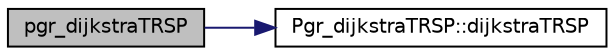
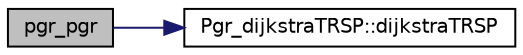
node "pgr_dijkstraTRSP": label "pgr_dijkstraTRSP" -> "pgr_pgr"
